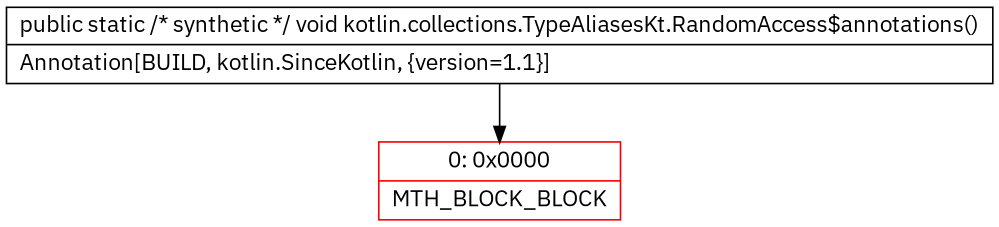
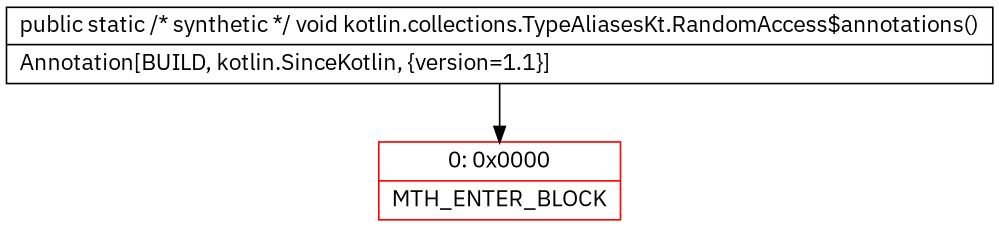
node "0: 0x0000": text "MTH_BLOCK_BLOCK" -> "MTH_ENTER_BLOCK"
